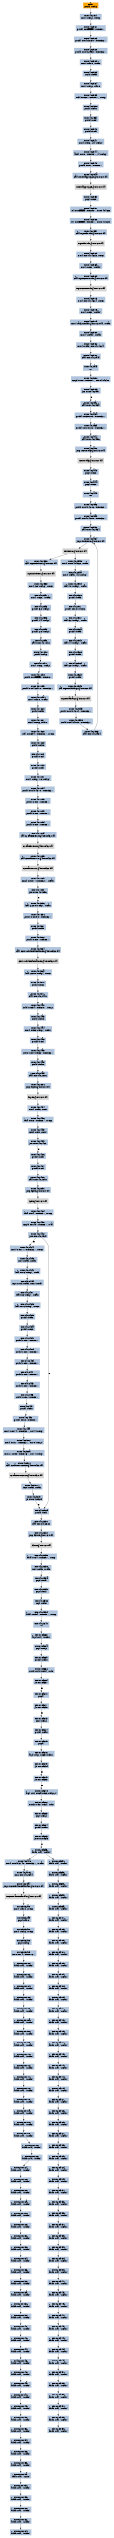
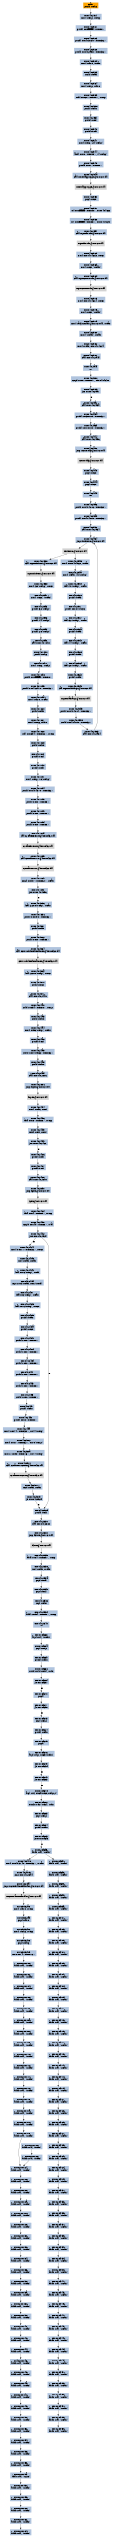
edge "0x0018f6f7 addb %al, (%eax)" -> "0x0018f6f9 addb %al, (%eax)": removed
edge "0x0000001e addb %al, (%eax)" -> "0x00000020 addb %al, (%eax)": now "0x0000001e addb %al, (%eax)" -> "0x00000024 addb %al, (%eax)"
